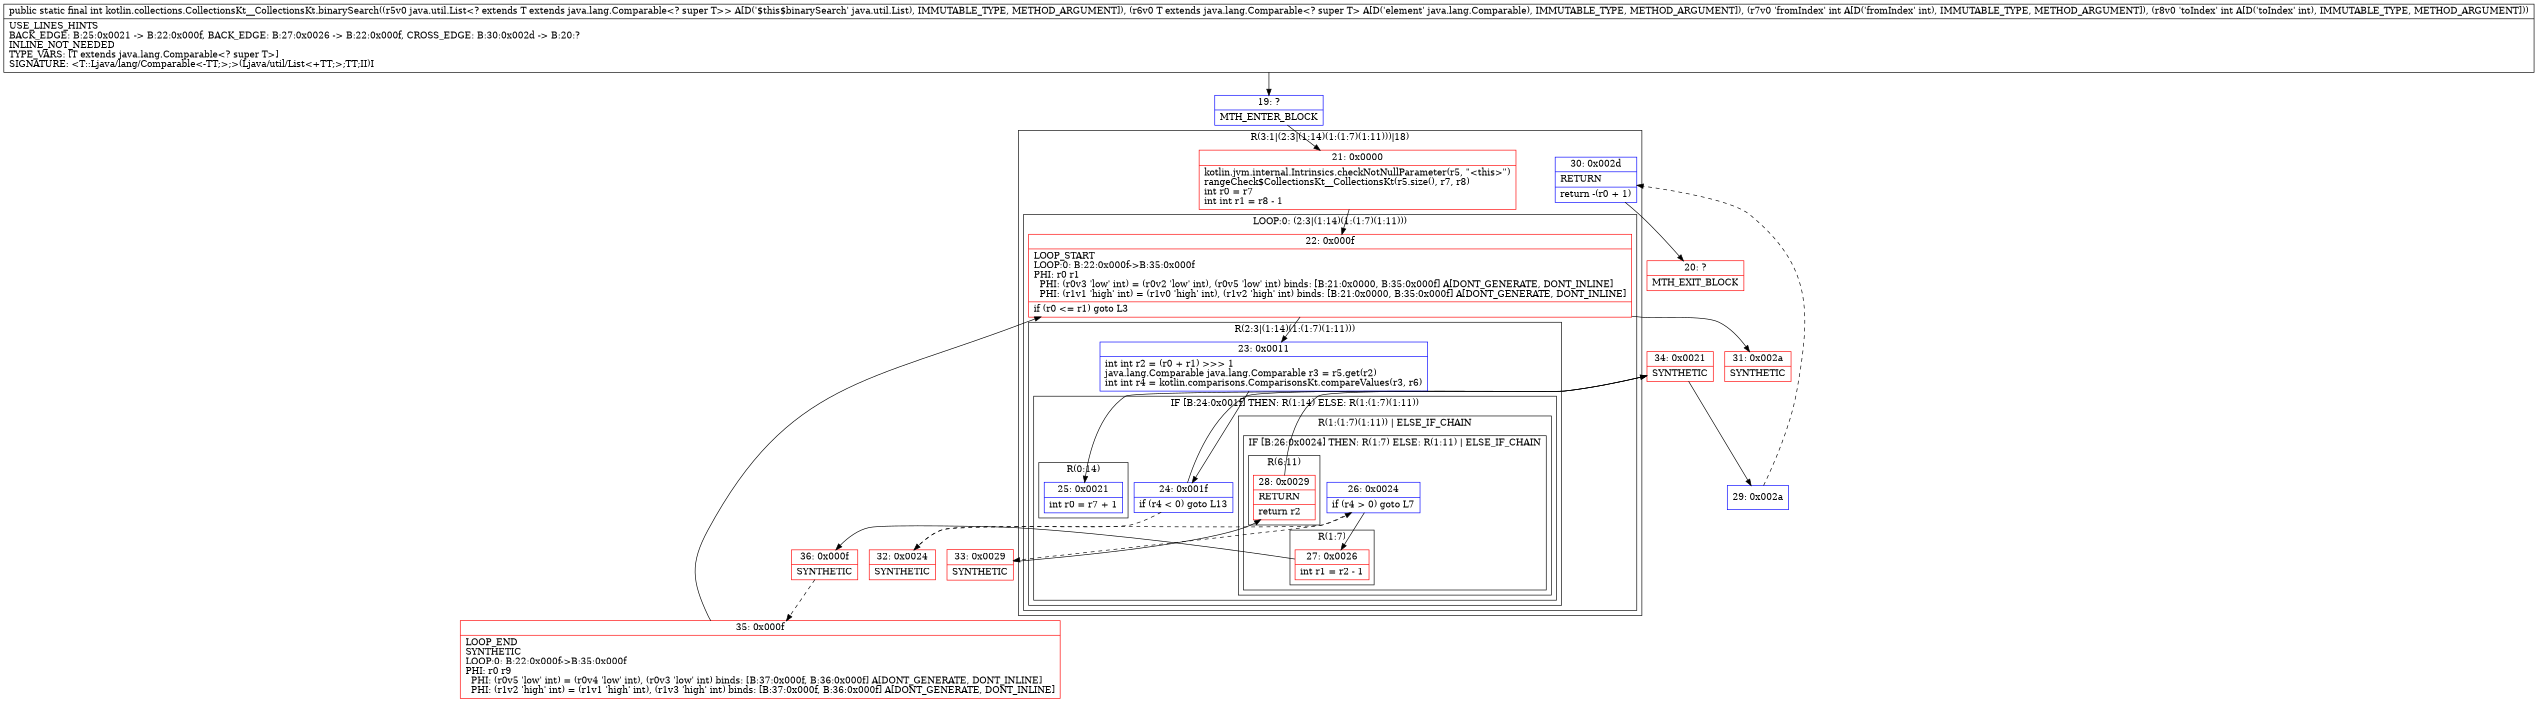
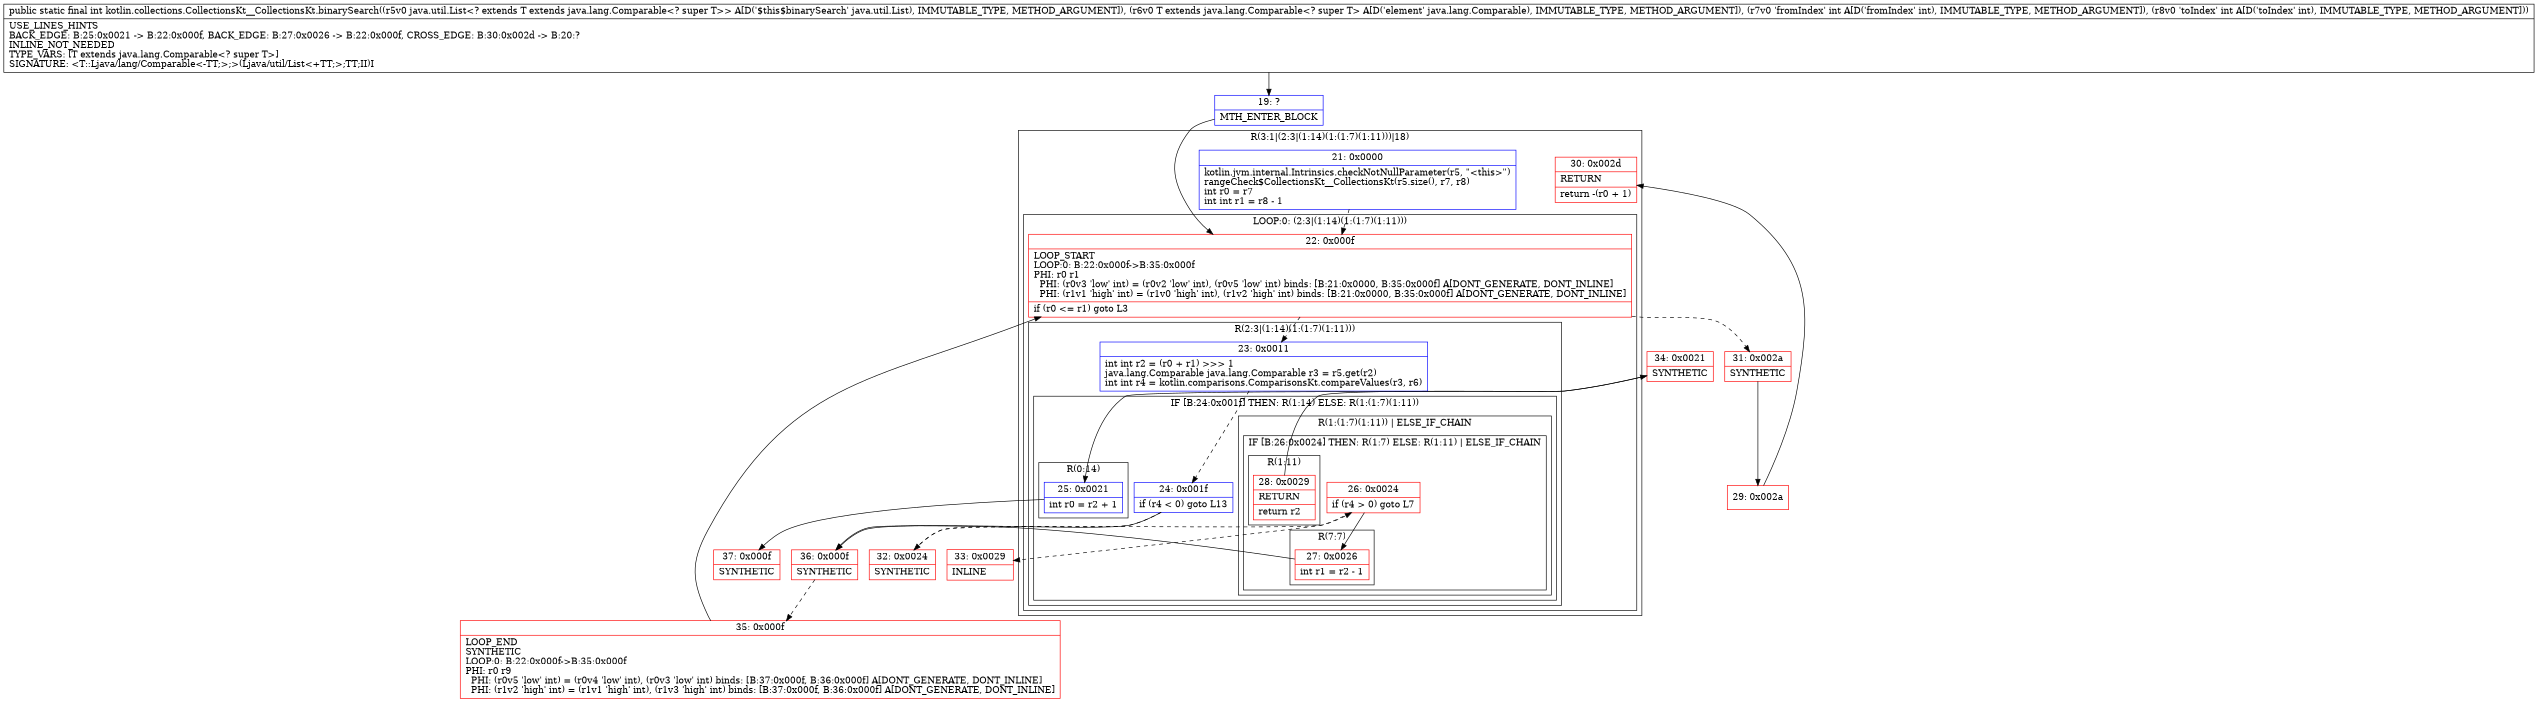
edge "19: ?" -> "21: 0x0000": now "19: ?" -> "22: 0x000f"
node "21: 0x0000": color red -> blue
node "30: 0x002d": color blue -> red
edge "21: 0x0000" -> "22: 0x000f": style solid -> dashed
node "20: ?": removed
edge "29: 0x002a" -> "30: 0x002d": style dashed -> solid
edge "22: 0x000f" -> "31: 0x002a": style solid -> dashed
edge "22: 0x000f" -> "23: 0x0011": style solid -> dashed
edge "24: 0x001f" -> "34: 0x0021": now "24: 0x001f" -> "36: 0x000f"
edge "34: 0x0021" -> "29: 0x002a": now "31: 0x002a" -> "29: 0x002a"
edge "23: 0x0011" -> "24: 0x001f": style solid -> dashed
cluster "R(6:11)": label "R(6:11)" -> "R(1:11)"
node "26: 0x0024": color blue -> red
node "29: 0x002a": color blue -> red
node "25: 0x0021": text "int r0 = r7 + 1" -> "int r0 = r2 + 1"
cluster "R(1:7)": label "R(1:7)" -> "R(7:7)"
edge "33: 0x0029" -> "28: 0x0029": removed
node "37: 0x000f": added
node "33: 0x0029": text "SYNTHETIC" -> "INLINE"
